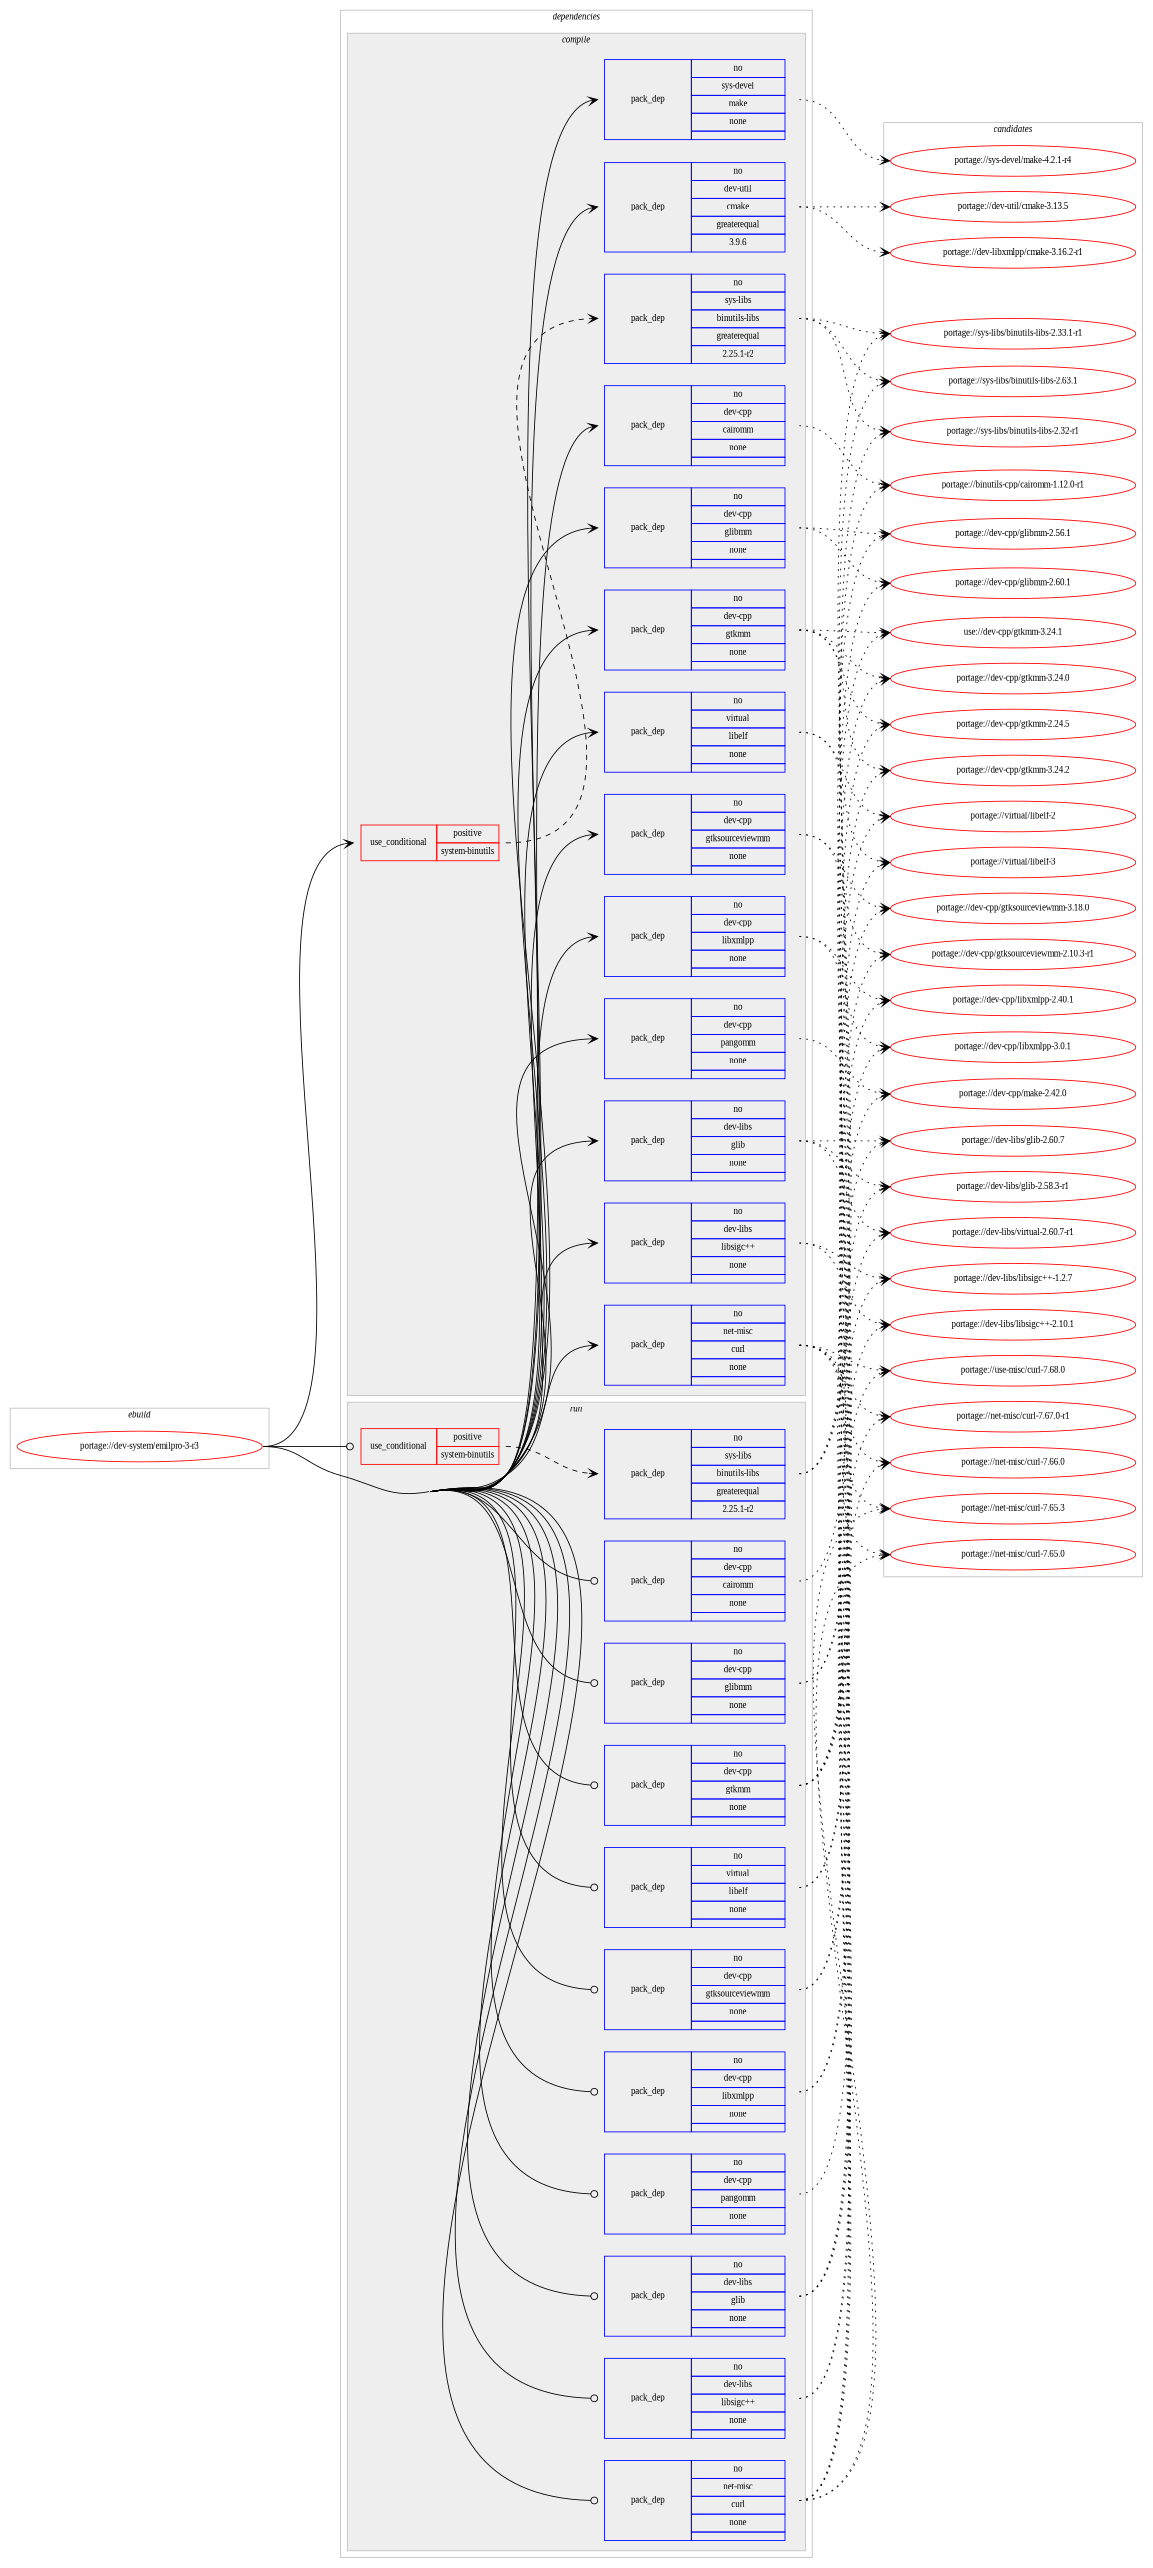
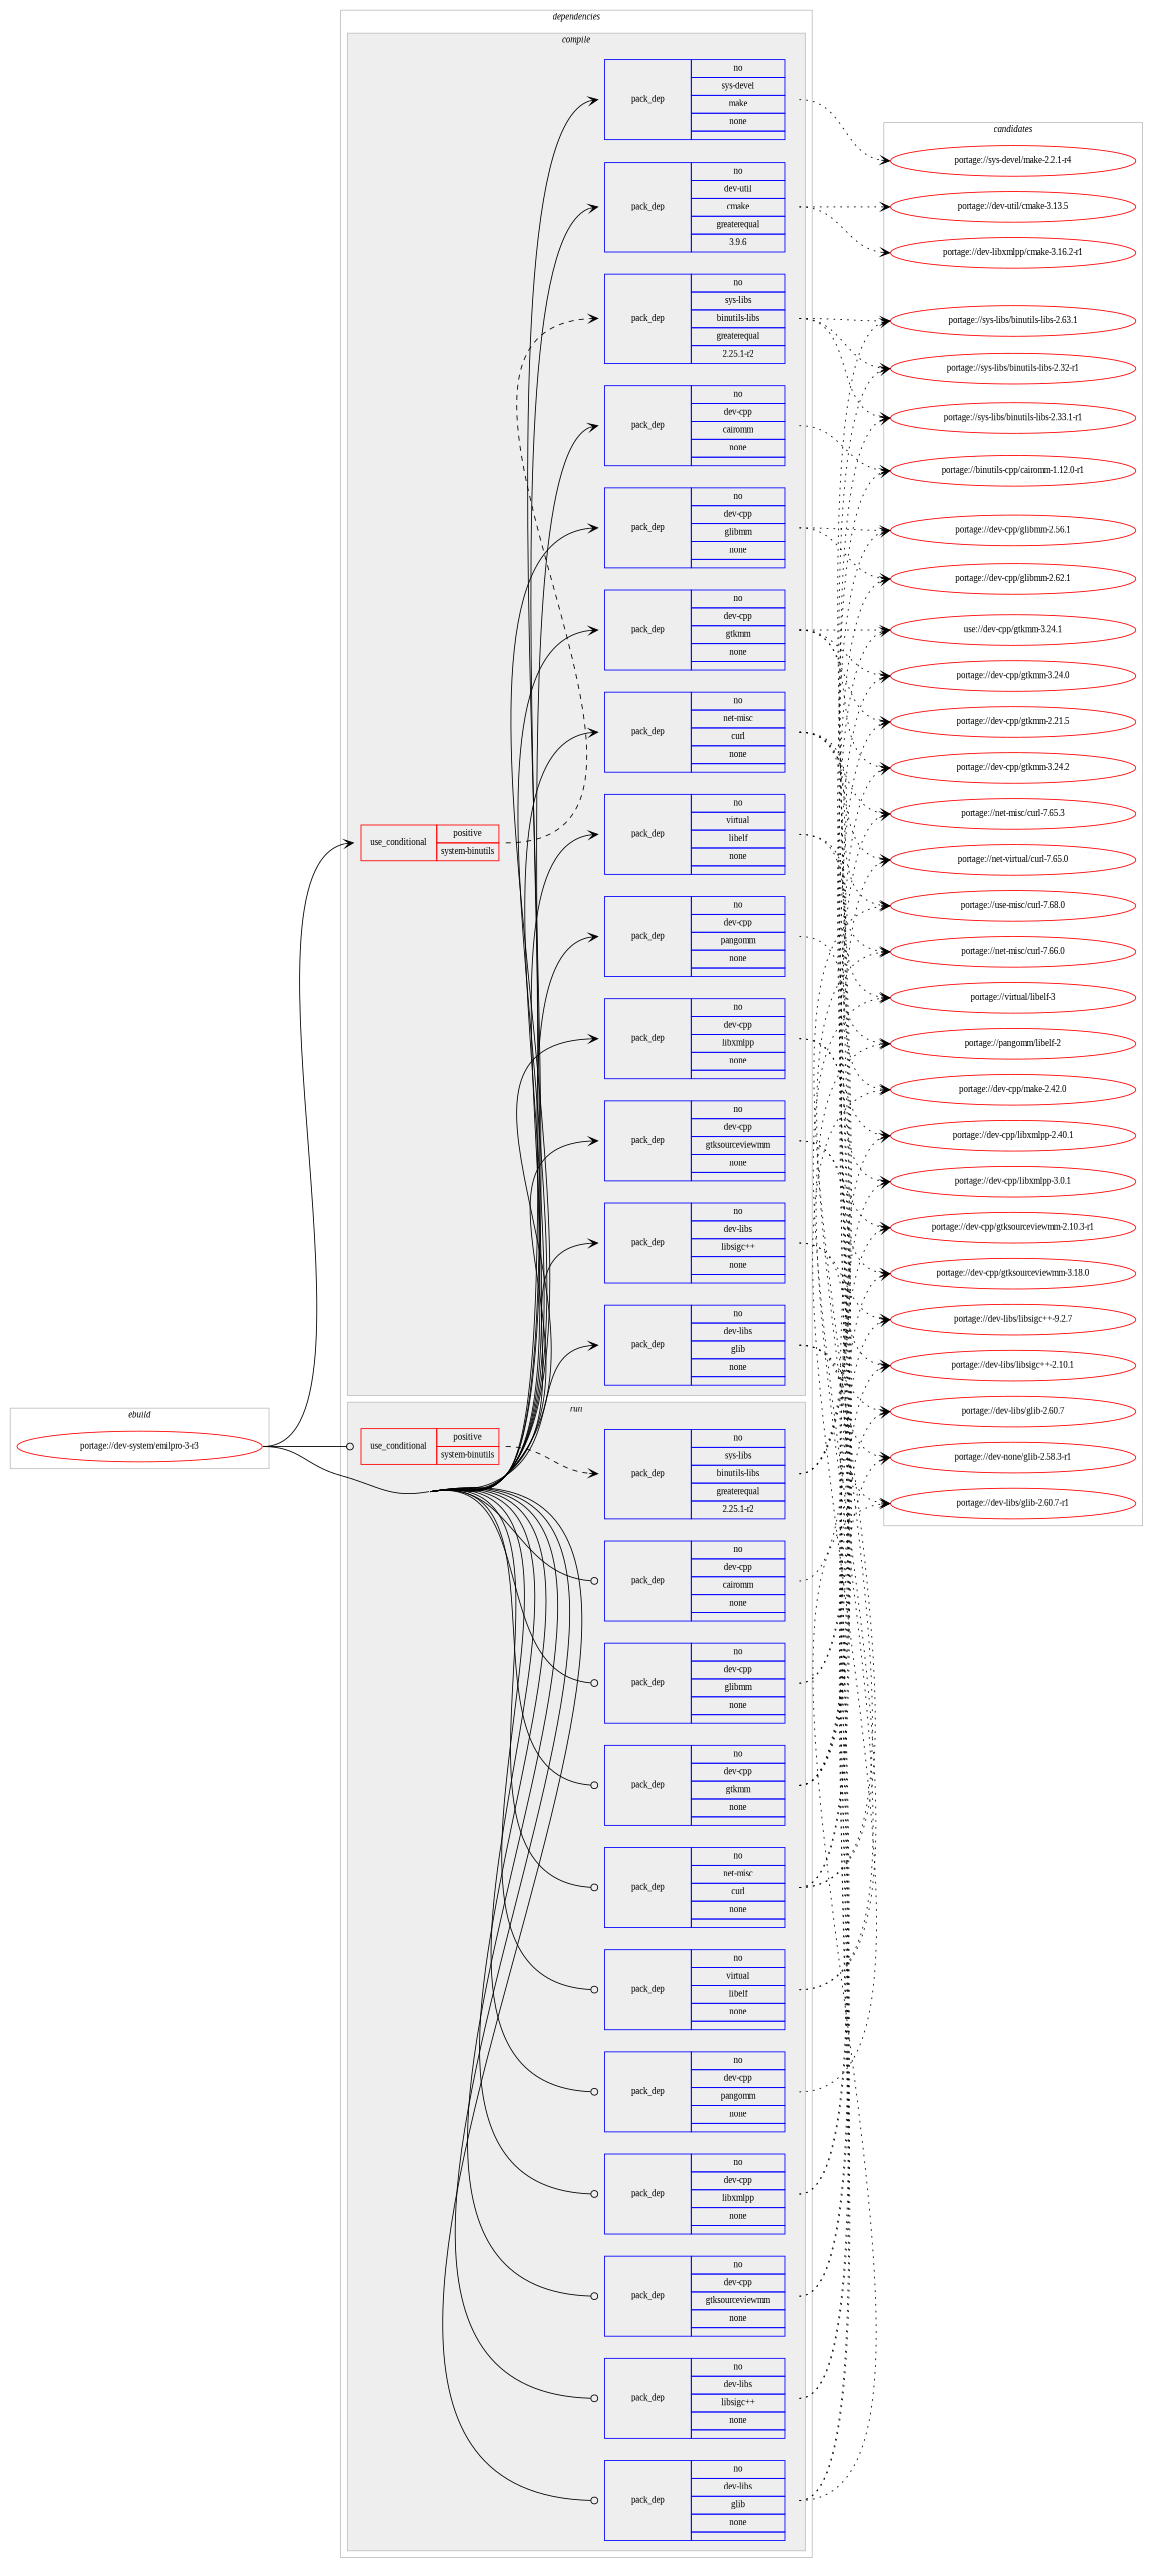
node "portage://sys-devel/make-4.2.1-r4": label "portage://sys-devel/make-4.2.1-r4" -> "portage://sys-devel/make-2.2.1-r4"
node "portage://dev-cpp/glibmm-2.60.1": label "portage://dev-cpp/glibmm-2.60.1" -> "portage://dev-cpp/glibmm-2.62.1"
node "portage://dev-cpp/gtkmm-2.24.5": label "portage://dev-cpp/gtkmm-2.24.5" -> "portage://dev-cpp/gtkmm-2.21.5"
node "portage://virtual/libelf-2": label "portage://virtual/libelf-2" -> "portage://pangomm/libelf-2"
node "portage://dev-libs/glib-2.58.3-r1": label "portage://dev-libs/glib-2.58.3-r1" -> "portage://dev-none/glib-2.58.3-r1"
node "portage://dev-libs/virtual-2.60.7-r1": label "portage://dev-libs/virtual-2.60.7-r1" -> "portage://dev-libs/glib-2.60.7-r1"
node "portage://dev-libs/libsigc++-1.2.7": label "portage://dev-libs/libsigc++-1.2.7" -> "portage://dev-libs/libsigc++-9.2.7"
node "portage://net-misc/curl-7.67.0-r1": removed
node "portage://net-misc/curl-7.65.0": label "portage://net-misc/curl-7.65.0" -> "portage://net-virtual/curl-7.65.0"
